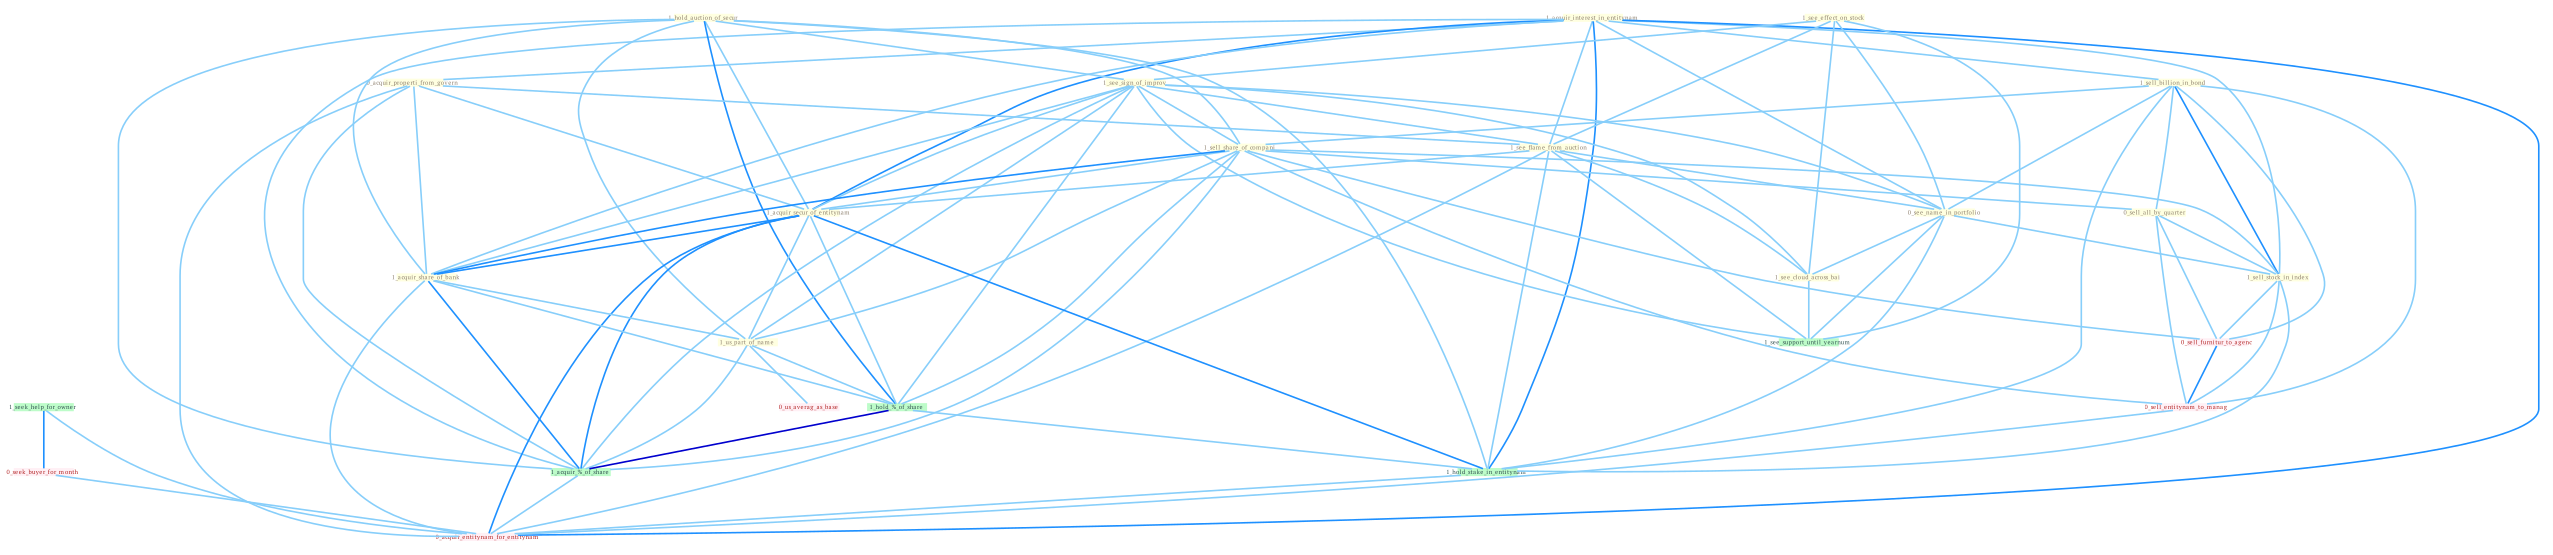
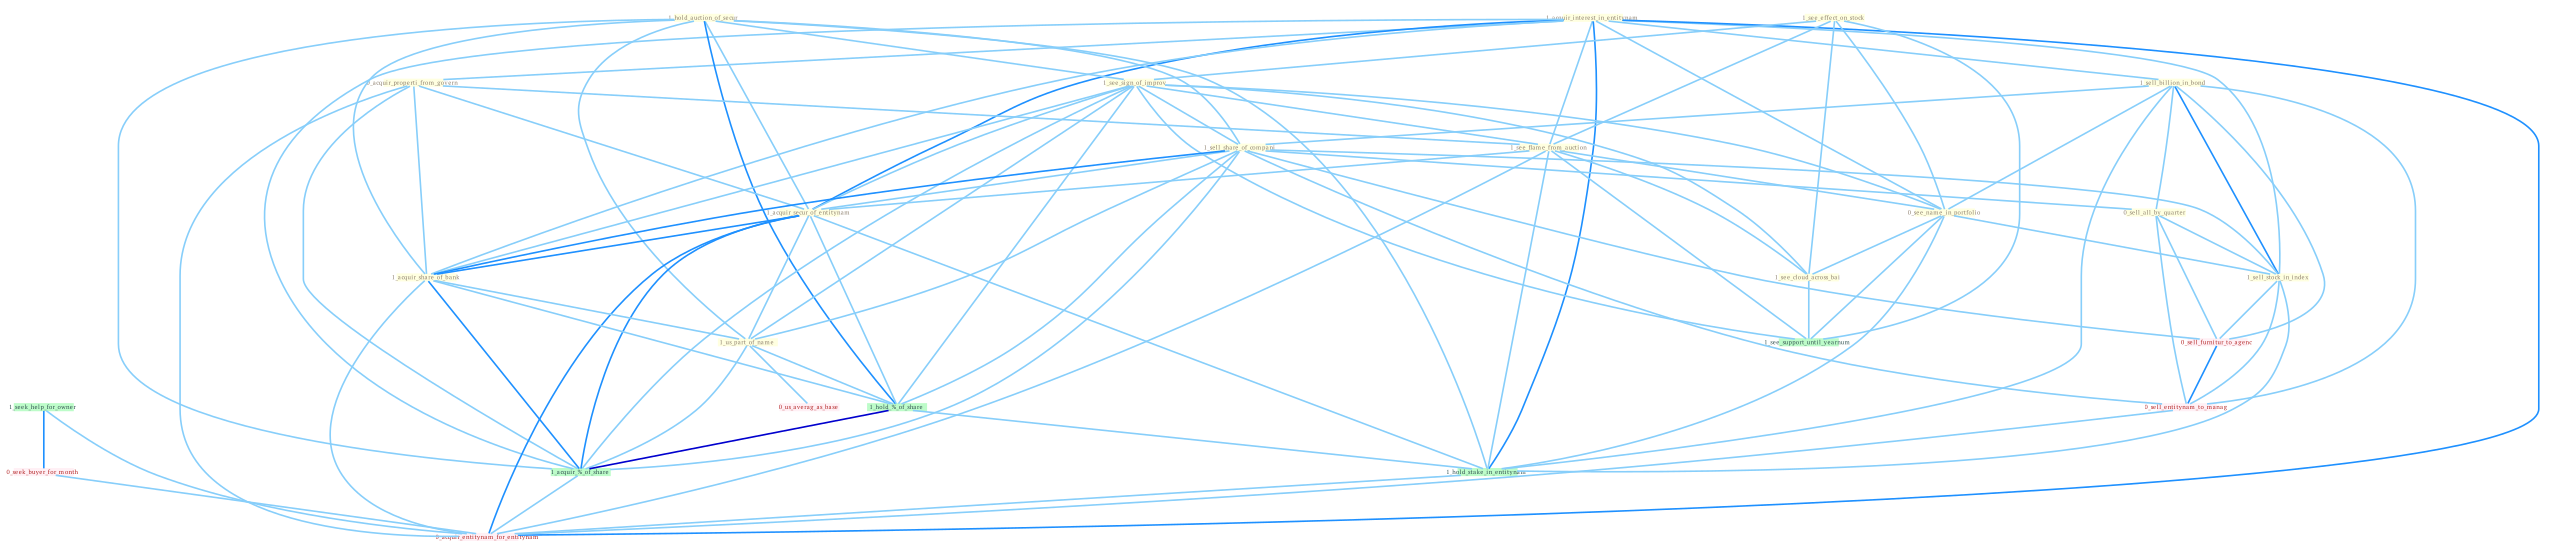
edge "1_acquir_secur_of_entitynam" -- "1_hold_stake_in_entitynam": color #1e90ff -> #87cefa
